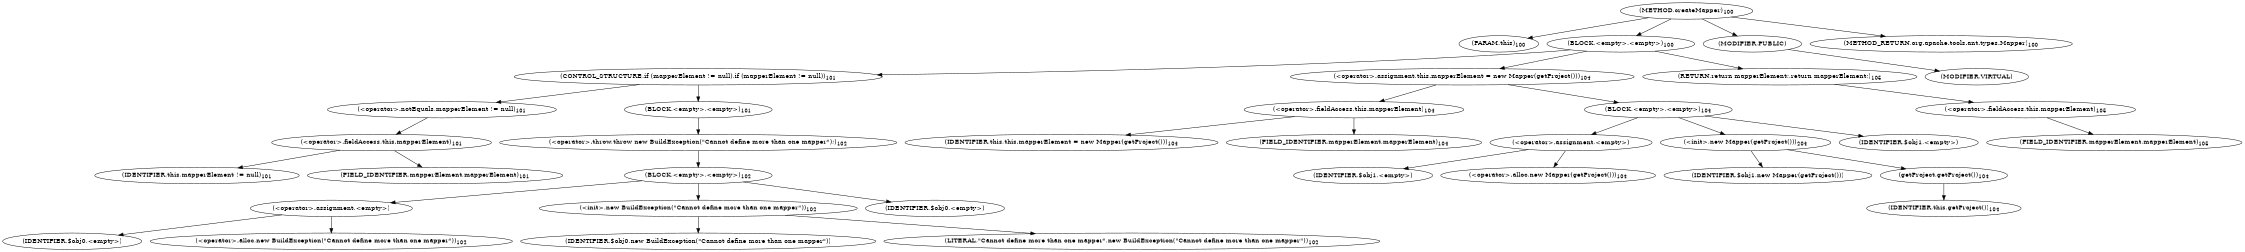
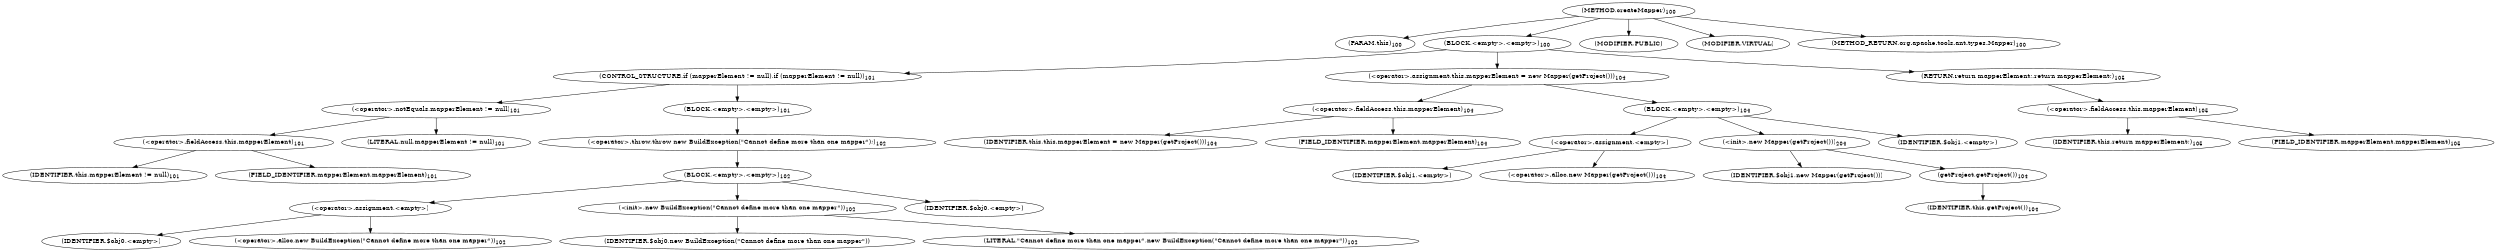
edge "(MODIFIER,PUBLIC)" -> "(MODIFIER,VIRTUAL)": now "(METHOD,createMapper)" -> "(MODIFIER,VIRTUAL)"
node "(LITERAL,null,mapperElement != null)": added
node "(IDENTIFIER,this,return mapperElement;)": added
